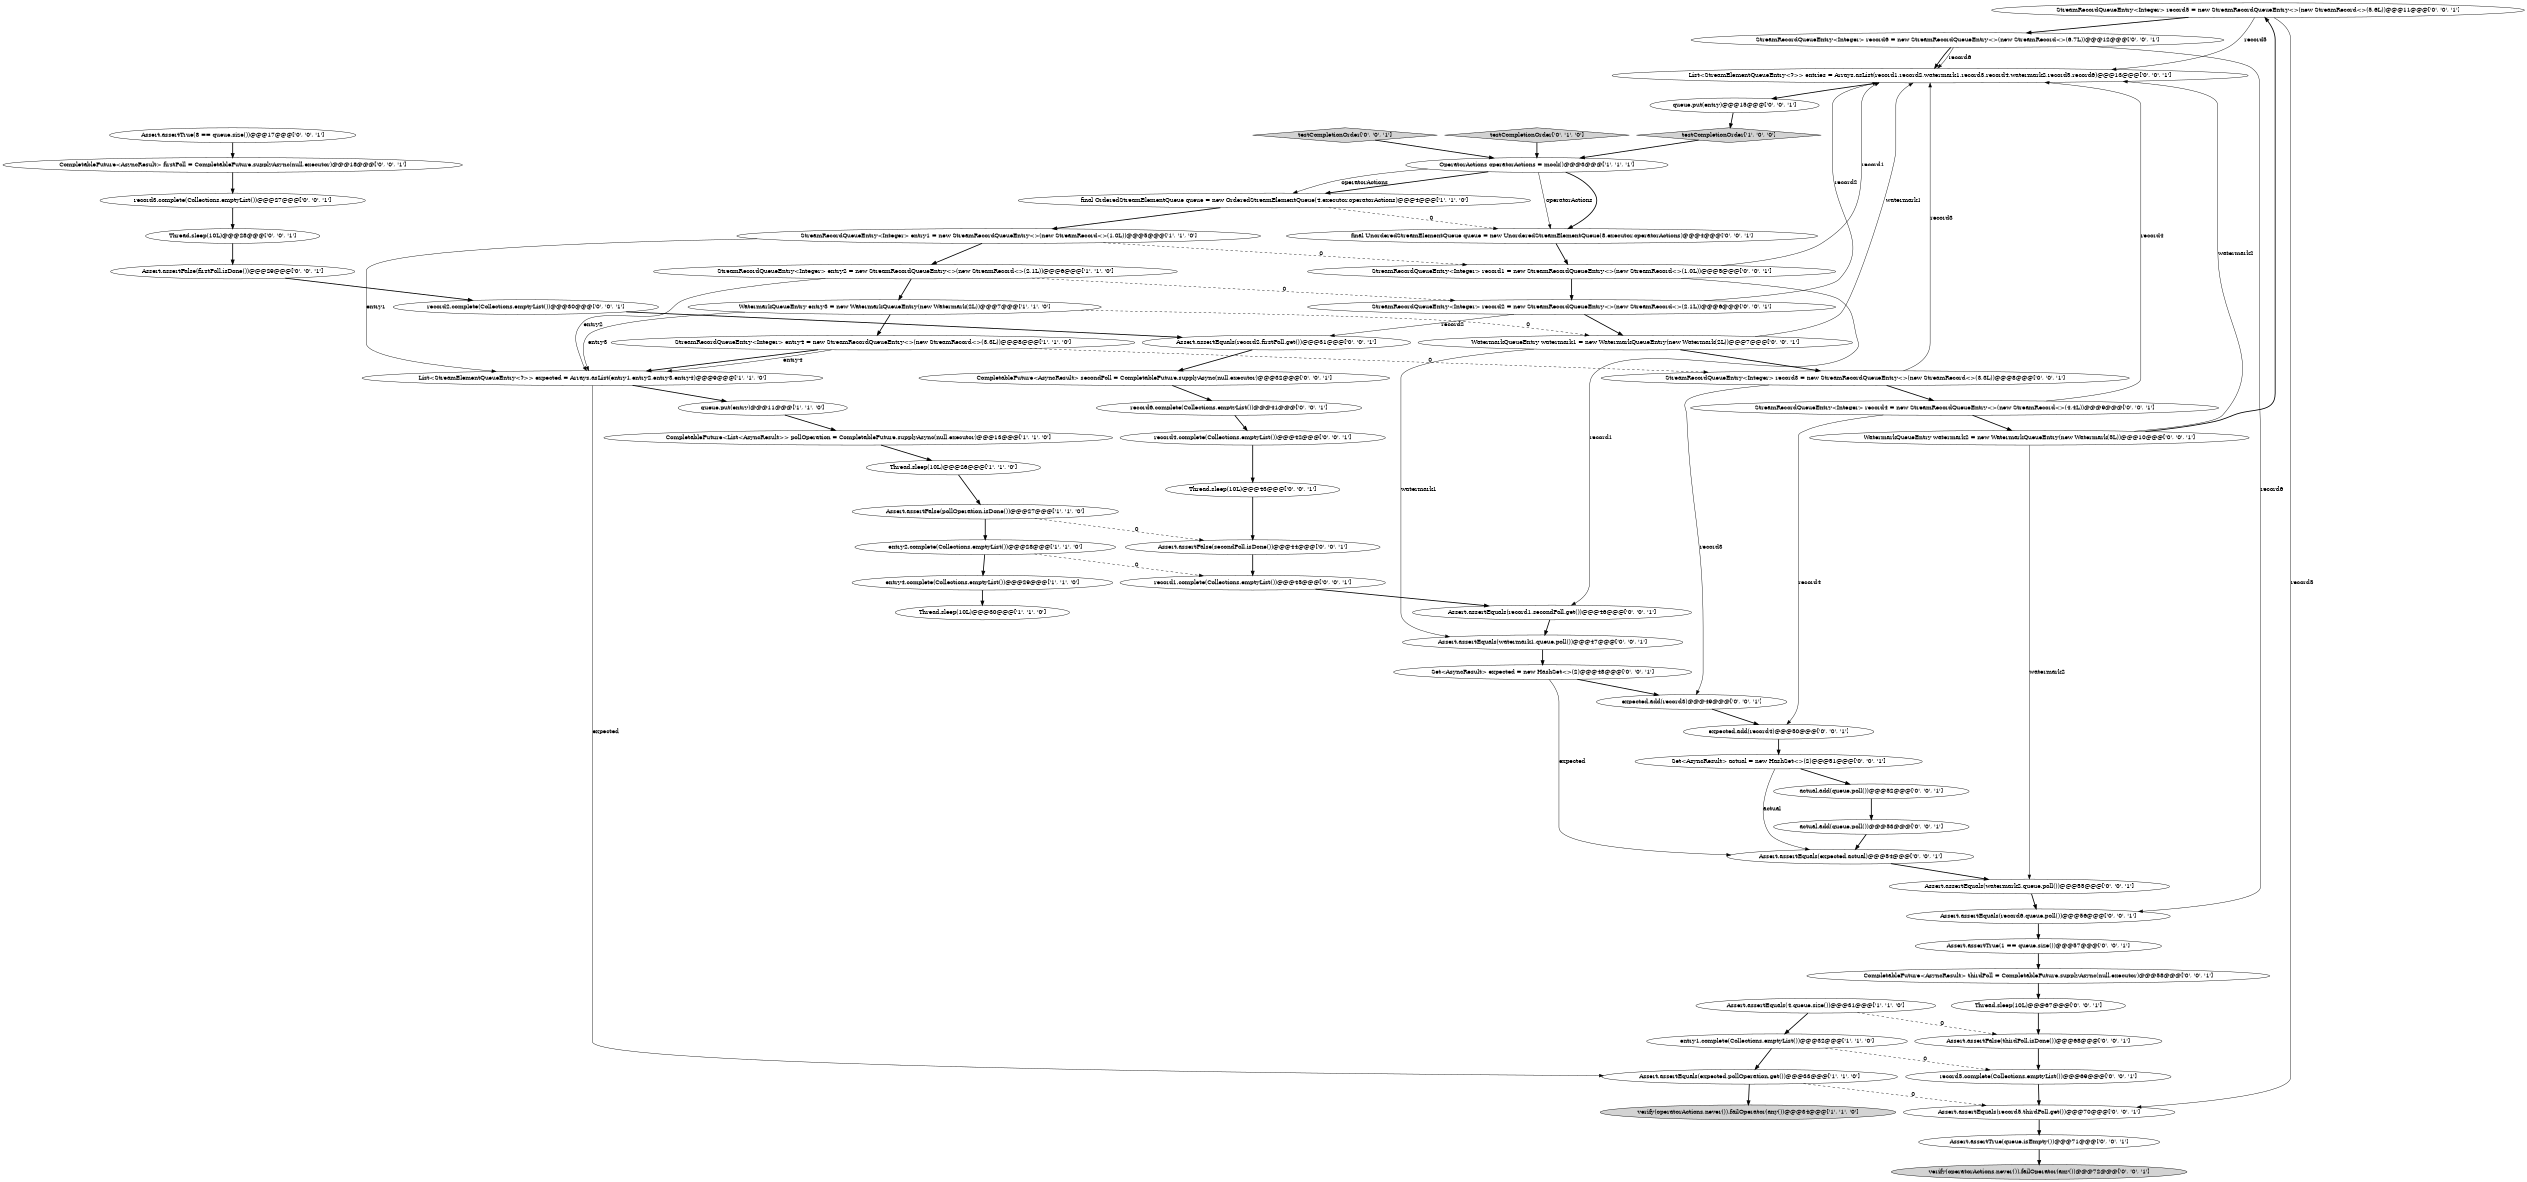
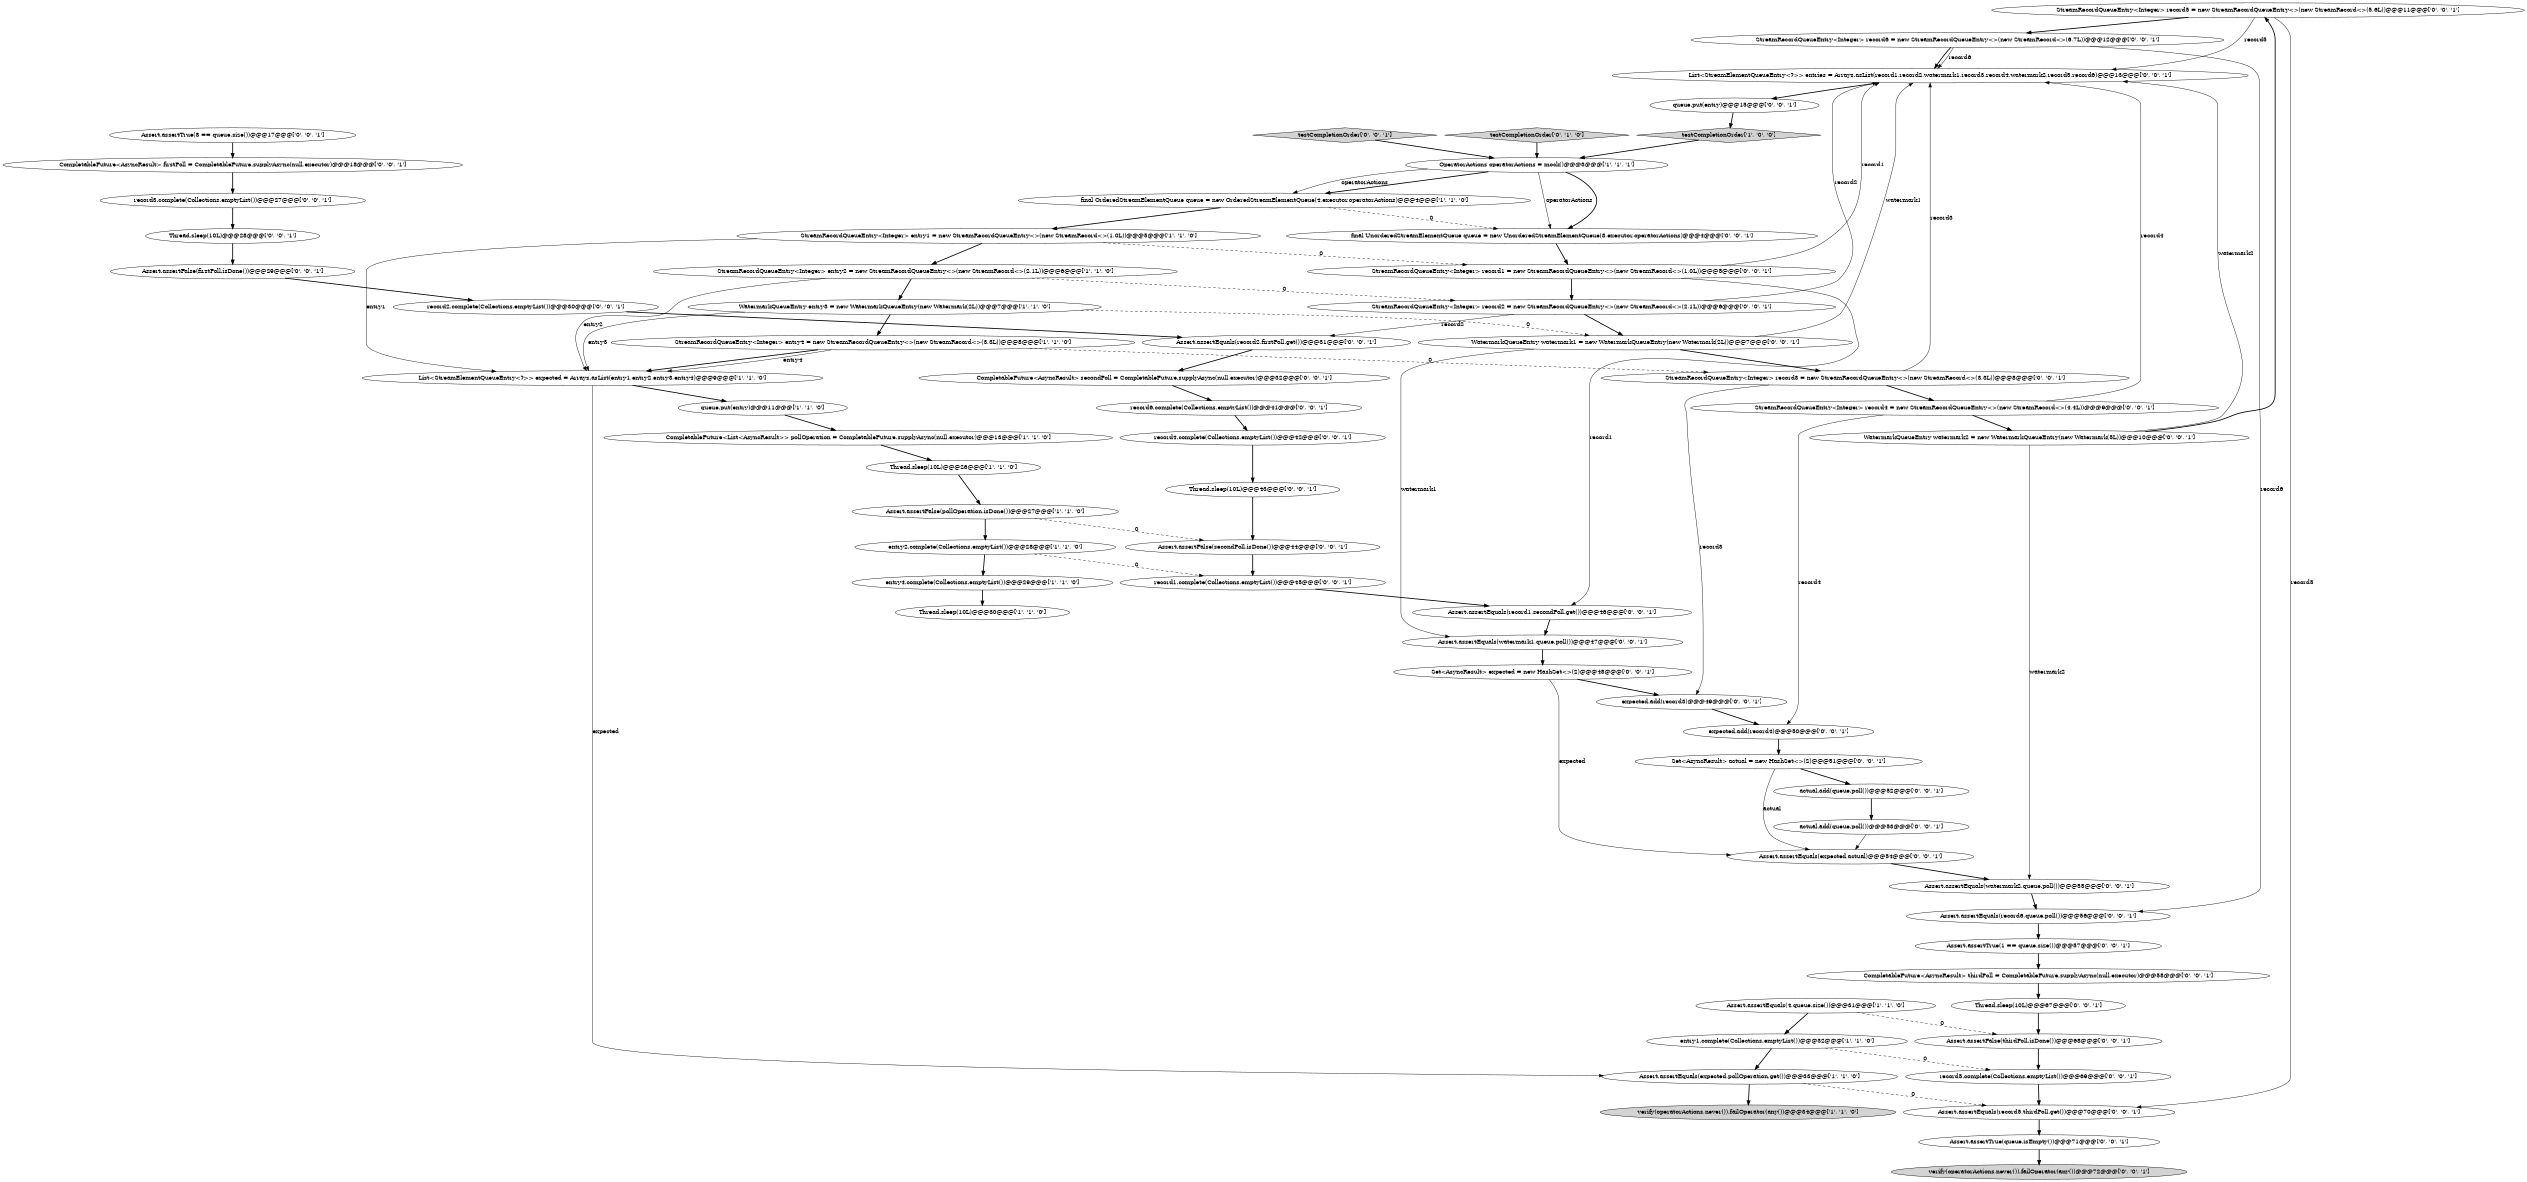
edge "actual.add(queue.poll())@@@53@@@['0', '0', '1']" -> "Assert.assertEquals(expected,actual)@@@54@@@['0', '0', '1']": style bold -> solid
